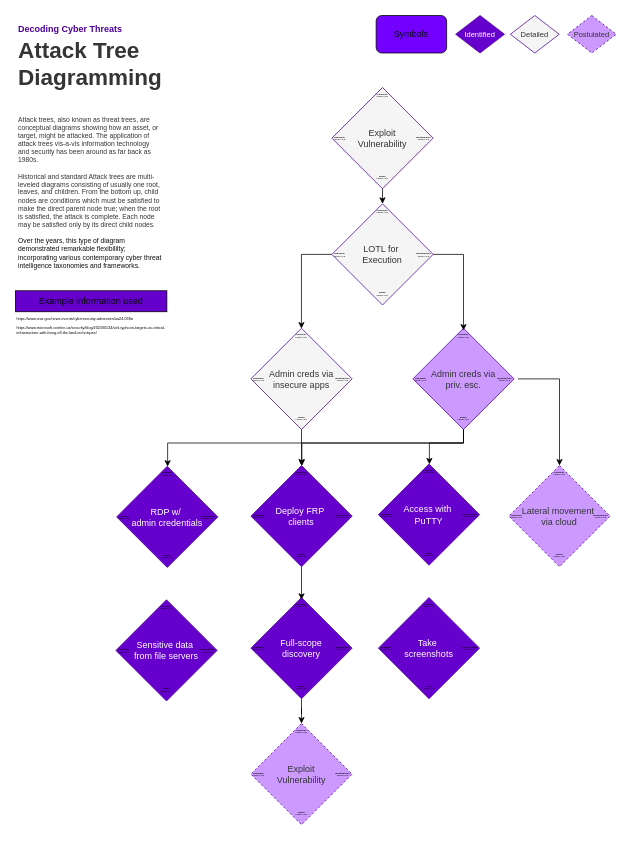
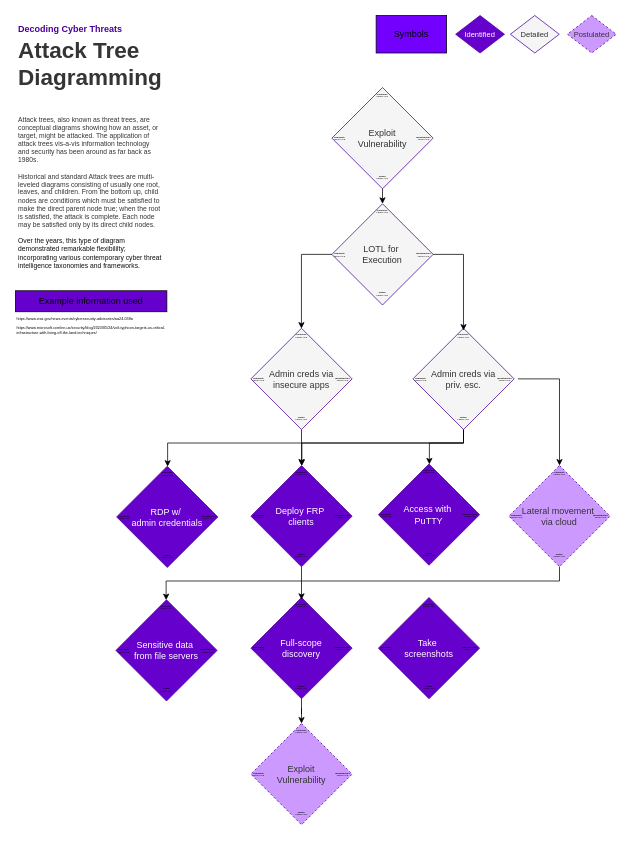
node "Symbols": shape rounded rectangle -> rectangle
node "Admin creds via priv. esc.": fillcolor #cc99ff -> #f5f5f5
edge "Lateral movement via cloud" -> "Sensitive data from file servers": added
